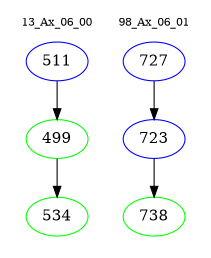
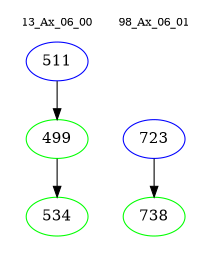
node "727": removed
